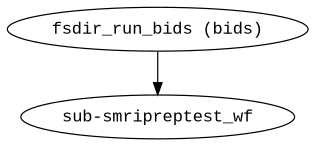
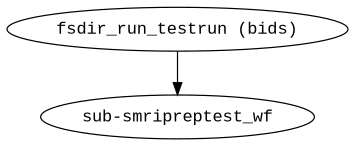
node "fsdir_run_bids (bids)": label "fsdir_run_bids (bids)" -> "fsdir_run_testrun (bids)"
